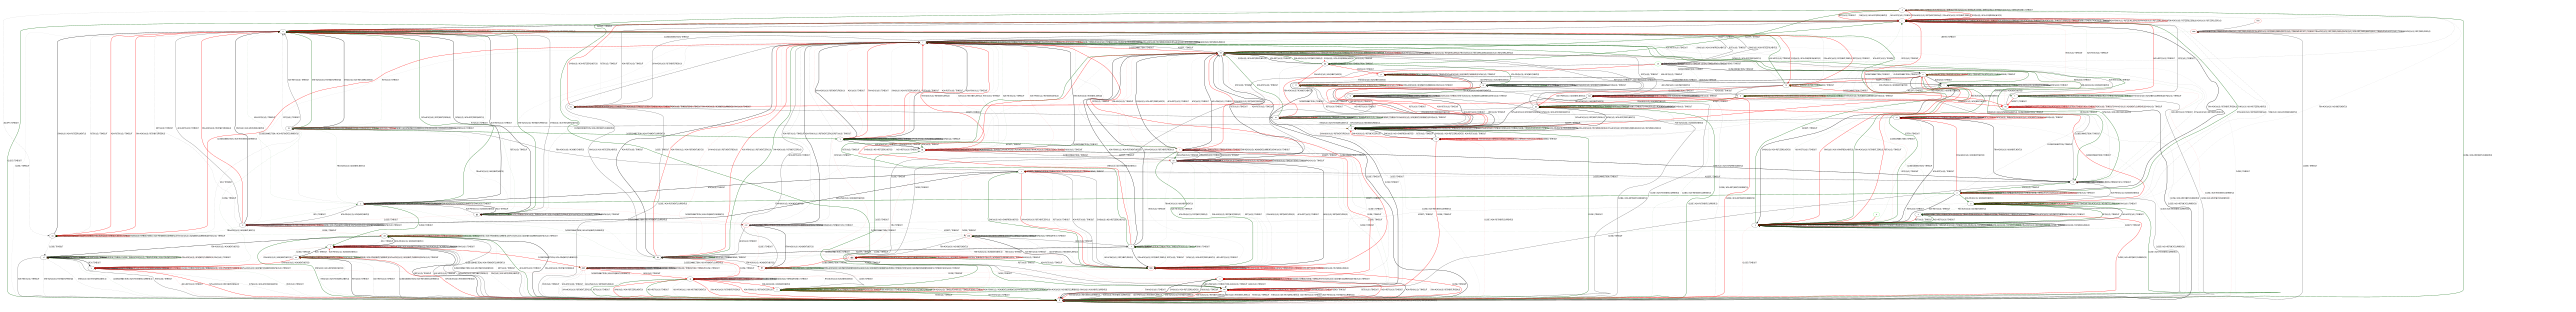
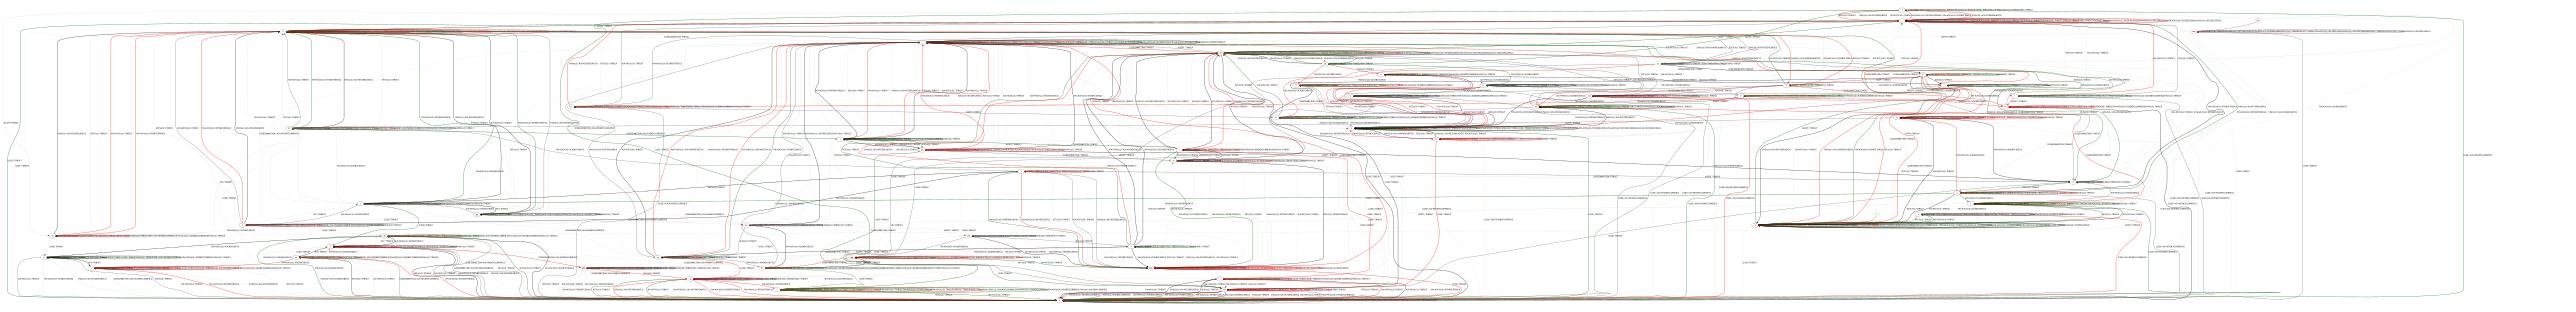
edge "jj" -> "r": color darkgreen -> red
edge "oo" -> "r": removed, label "CLOSECONNECTION / ACK+RST(NEXT,CURRENT,0)"
edge "fff" -> "ggg": style dotted -> bold
edge "bbb" -> "g": now "tt" -> "g"
